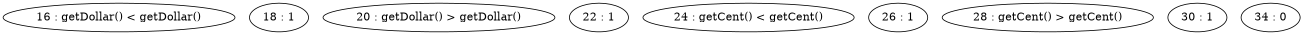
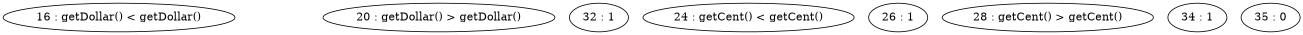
node "18 : 1": removed
node "22 : 1": label "22 : 1" -> "32 : 1"
node "30 : 1": label "30 : 1" -> "34 : 1"
node "34 : 0": label "34 : 0" -> "35 : 0"
